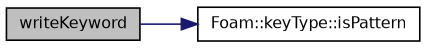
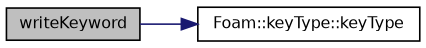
node "Foam::keyType::isPattern": label "Foam::keyType::isPattern" -> "Foam::keyType::keyType"
